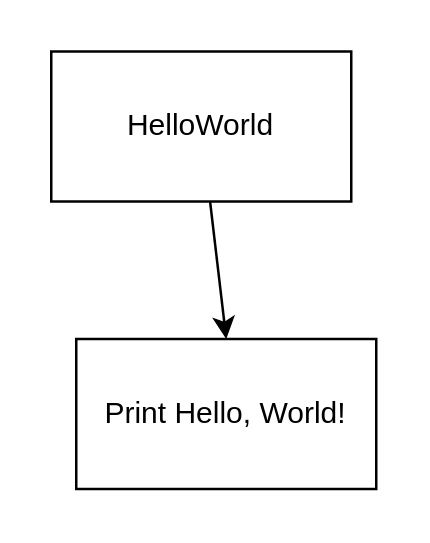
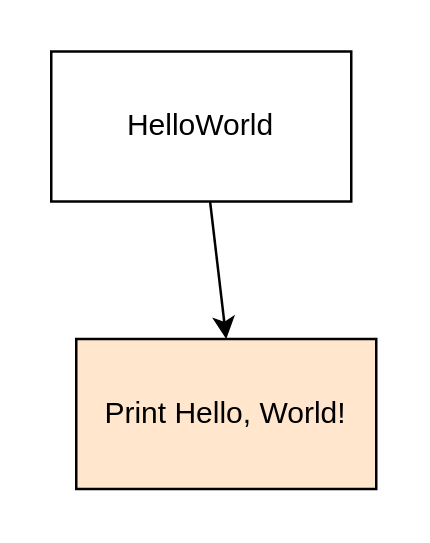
node "Print Hello, World!": fillcolor #ffffff -> #ffe6cc
